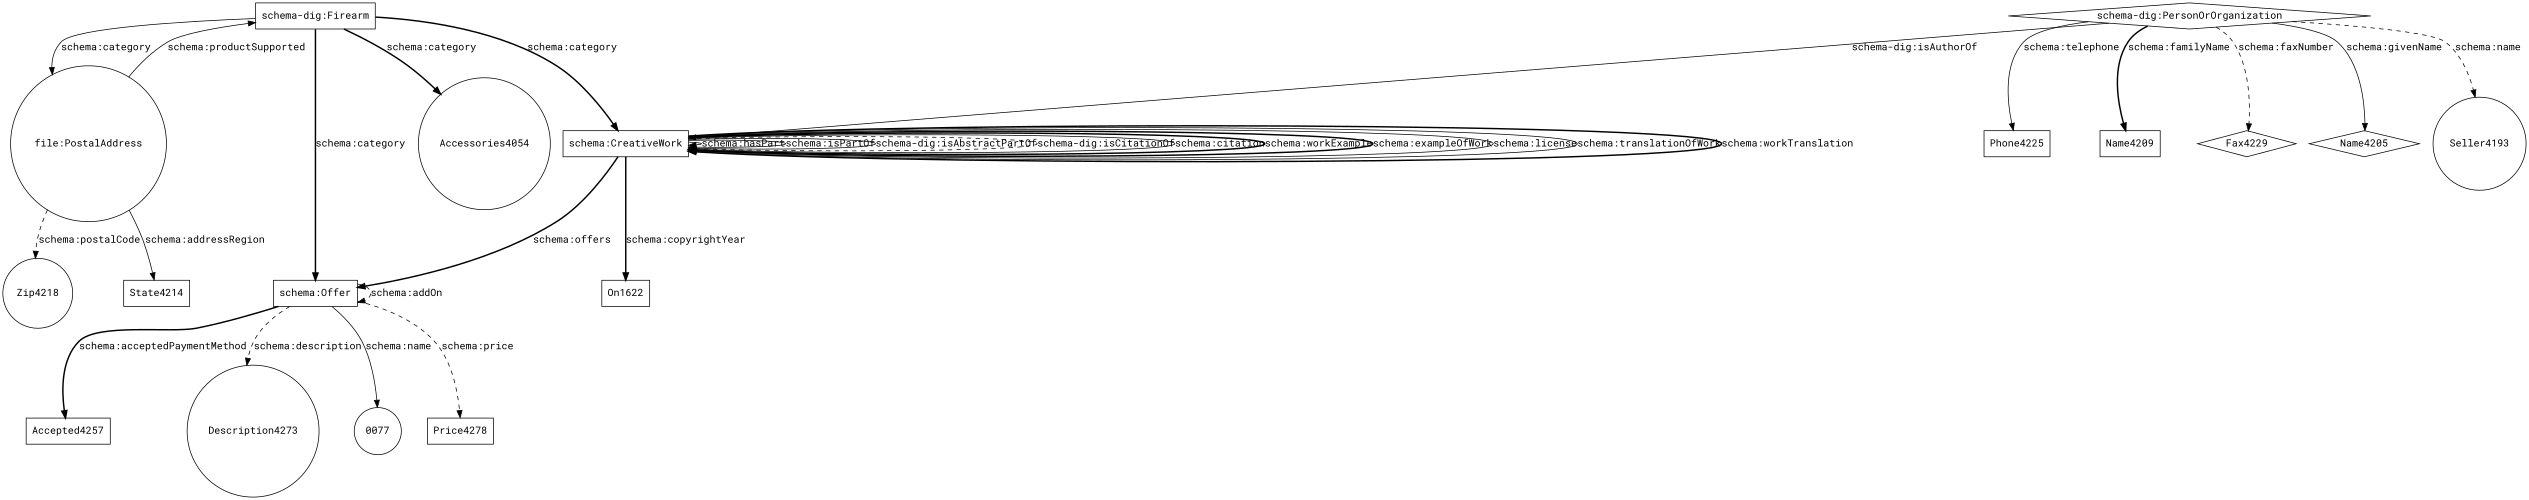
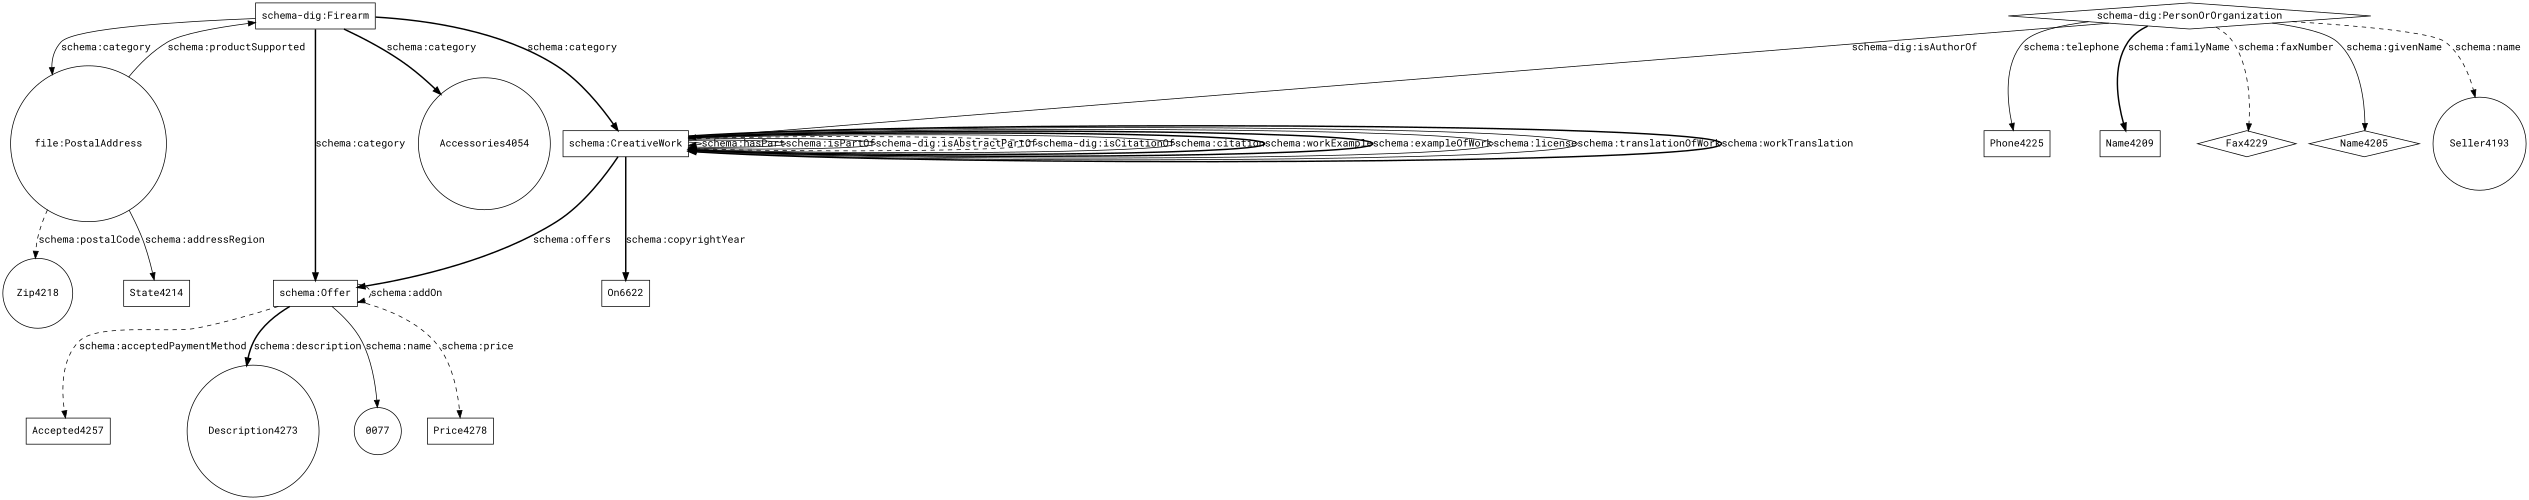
node "On1622": label "On1622" -> "On6622"
edge "schema:Offer" -> "Description4273": style dashed -> bold
edge "schema:Offer" -> "Accepted4257": style bold -> dashed
